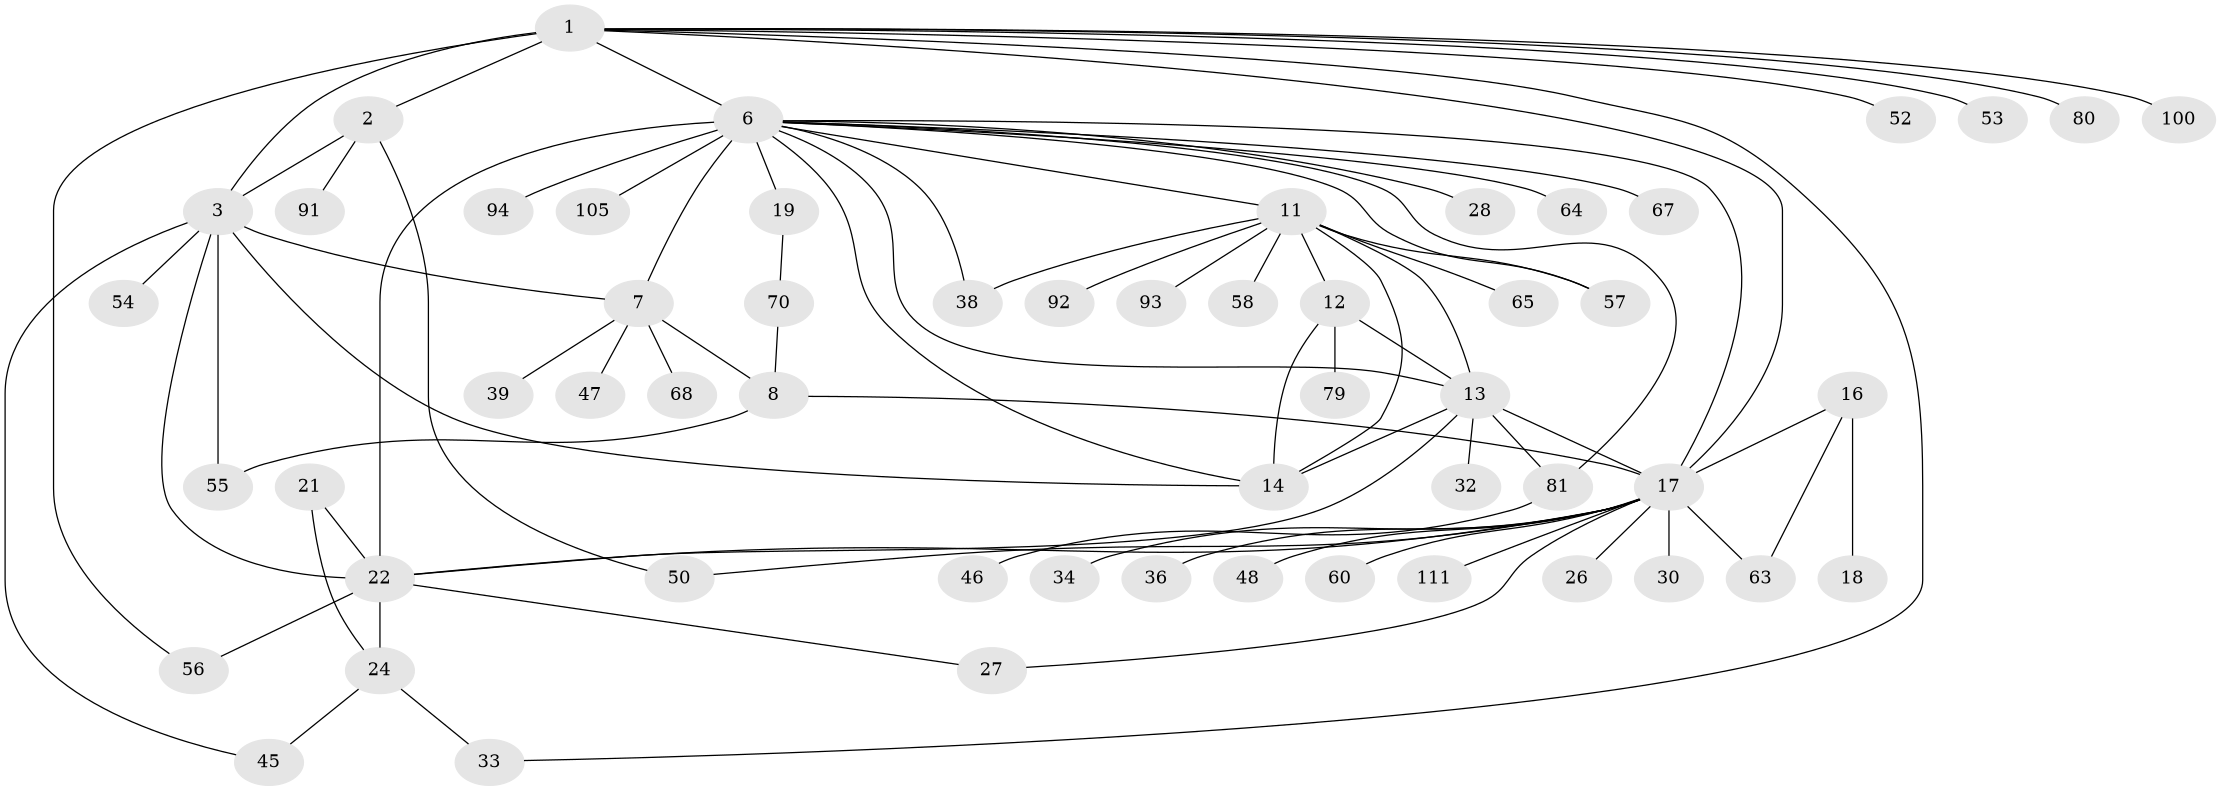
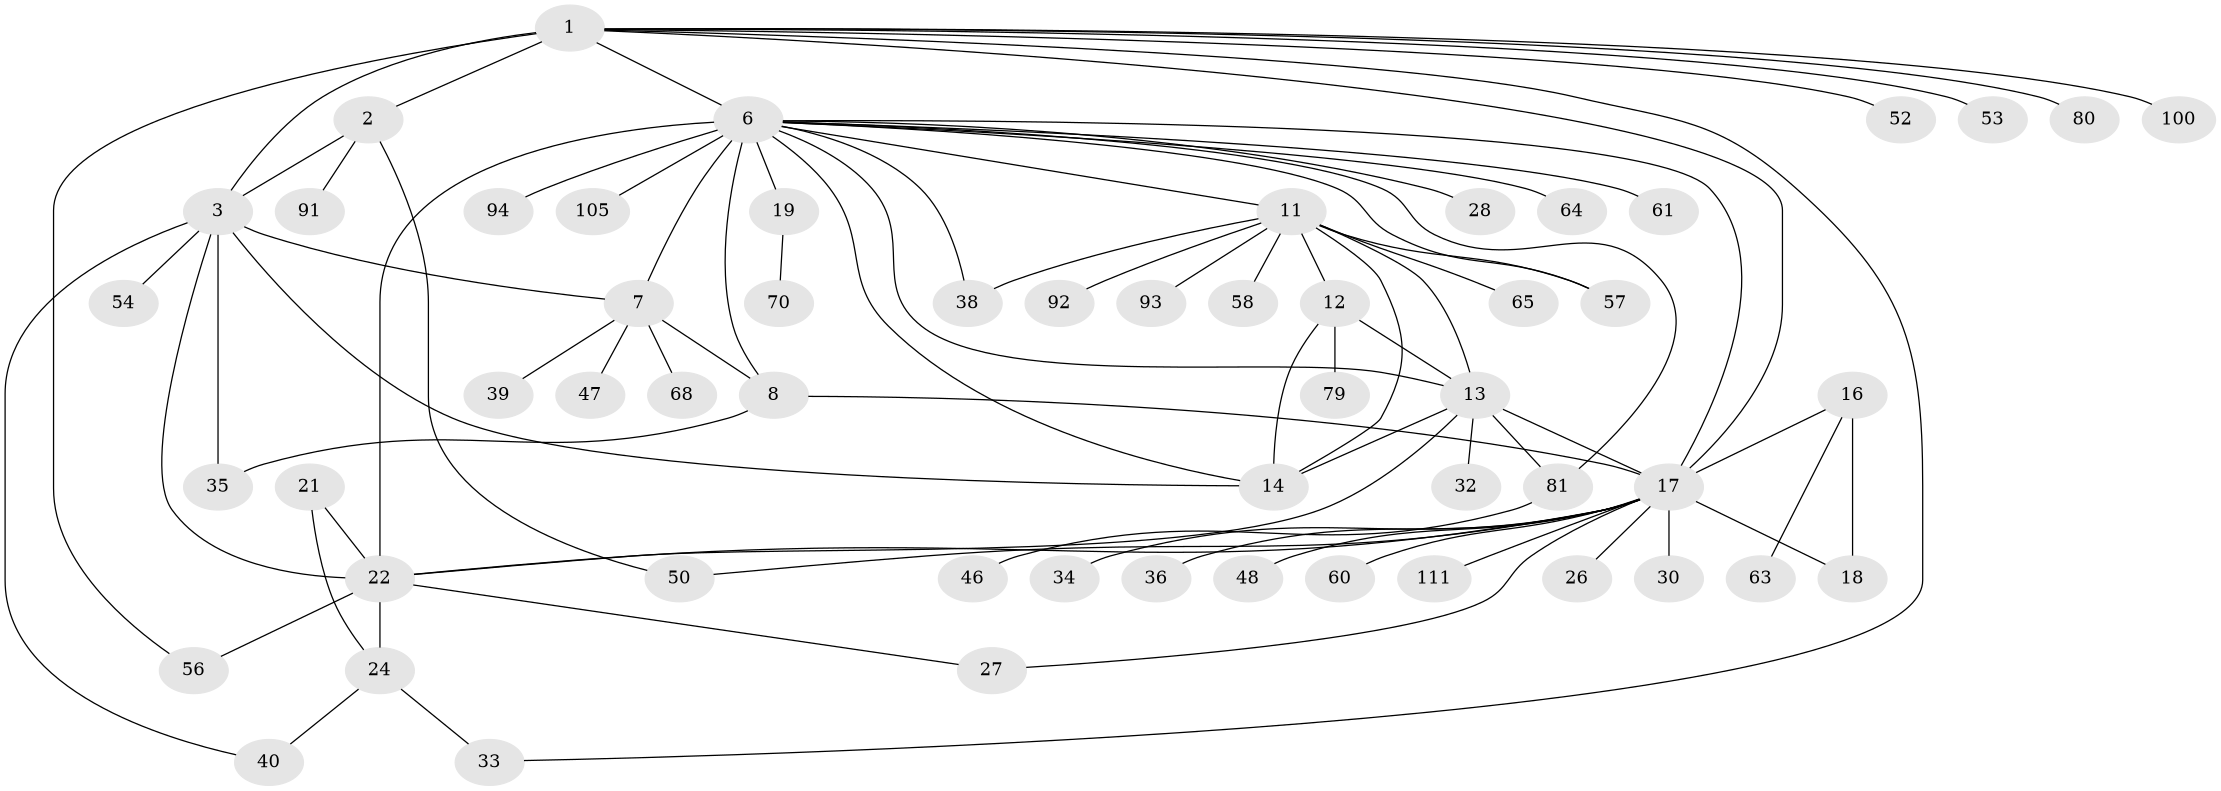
node "67": label "67" -> "61"
edge "70" -- "8": now "6" -- "8"
node "55": label "55" -> "35"
edge "17" -- "63": now "17" -- "18"
node "45": label "45" -> "40"
